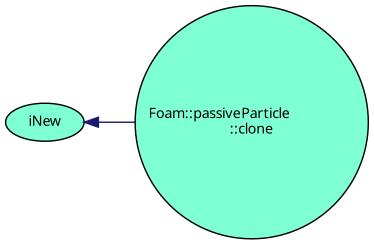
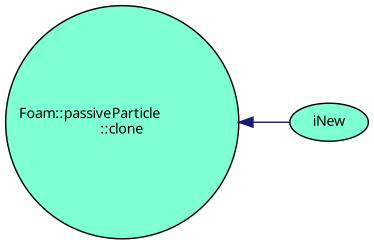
edge "Foam::passiveParticle ::clone" -> "iNew": reversed
